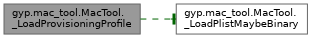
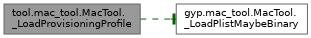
node "gyp.mac_tool.MacTool. _LoadProvisioningProfile": label "gyp.mac_tool.MacTool. _LoadProvisioningProfile" -> "tool.mac_tool.MacTool. _LoadProvisioningProfile"
